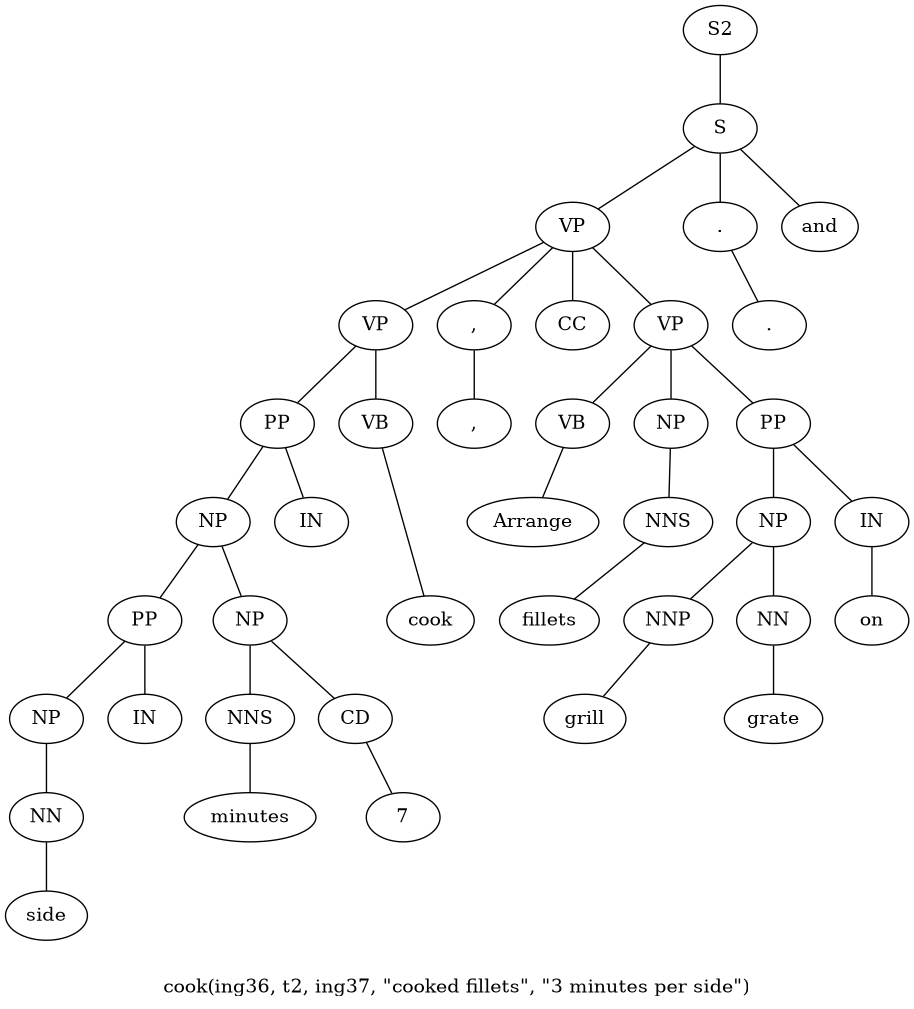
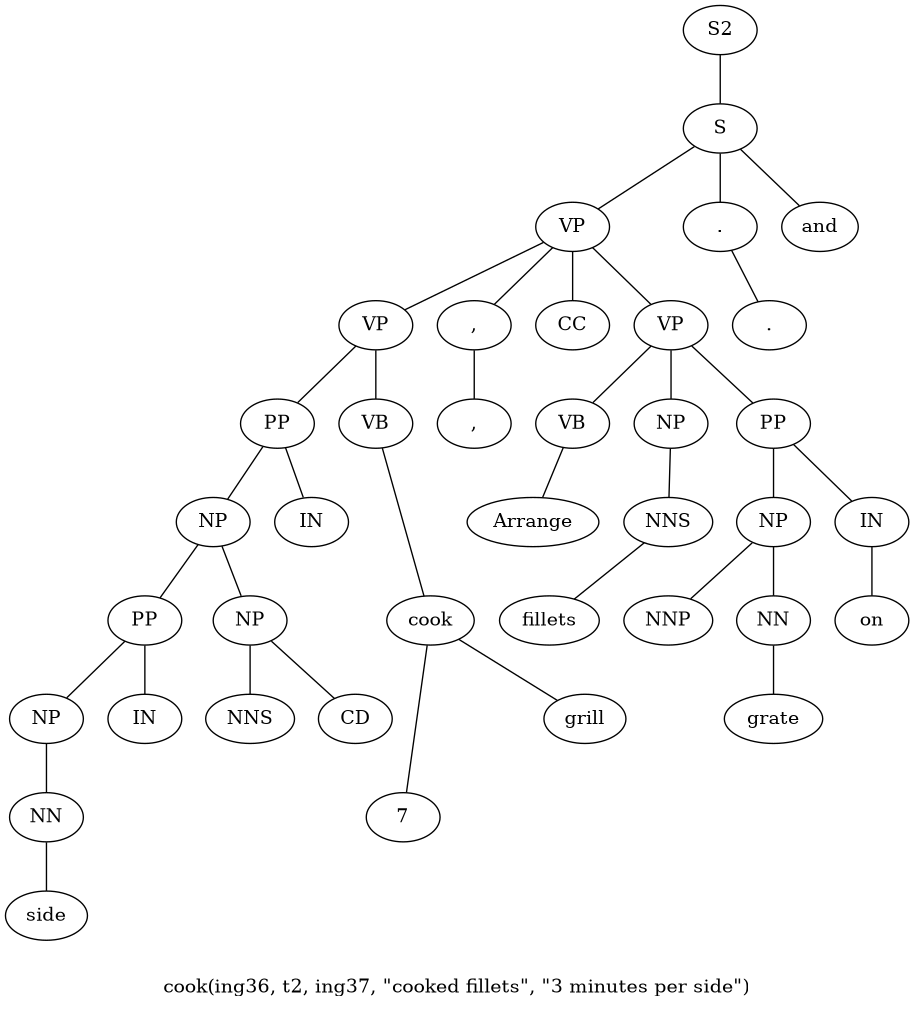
edge "NNP" -- "grill": now "cook" -- "grill"
edge "CD" -- "7": now "cook" -- "7"
node "minutes": removed
